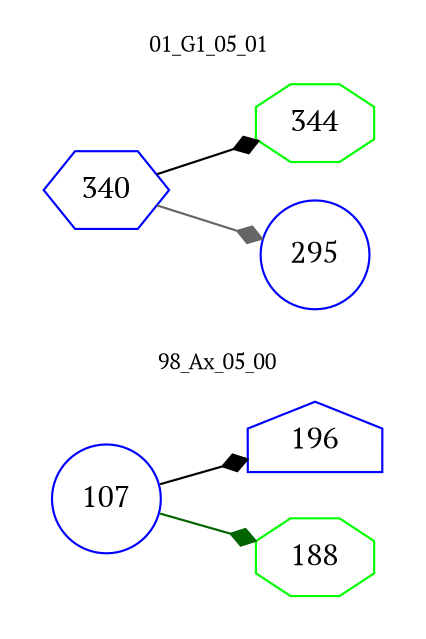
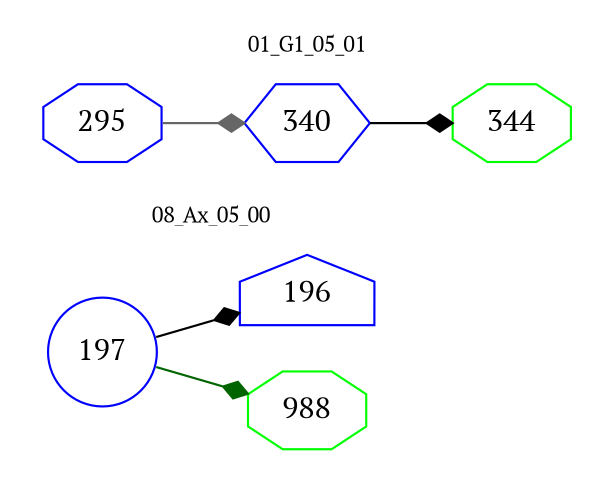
edge "340" -> "295": reversed
node "295": shape circle -> octagon
cluster "98_Ax_05_00": label "98_Ax_05_00" -> "08_Ax_05_00"
node "107": label "107" -> "197"
node "188": label "188" -> "988"
